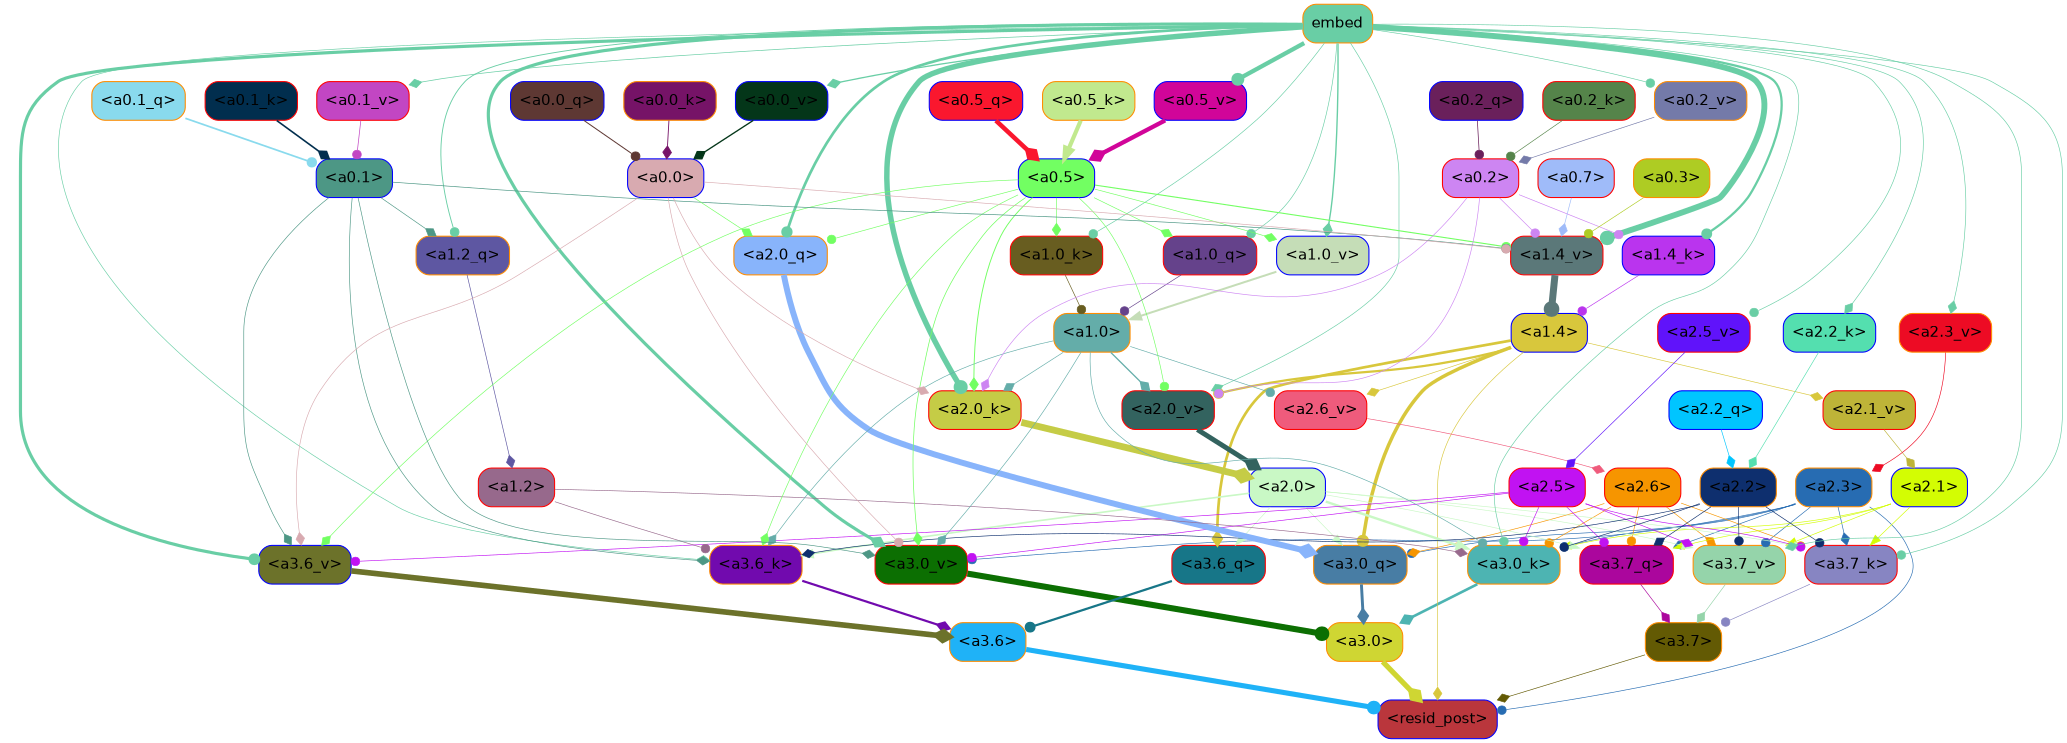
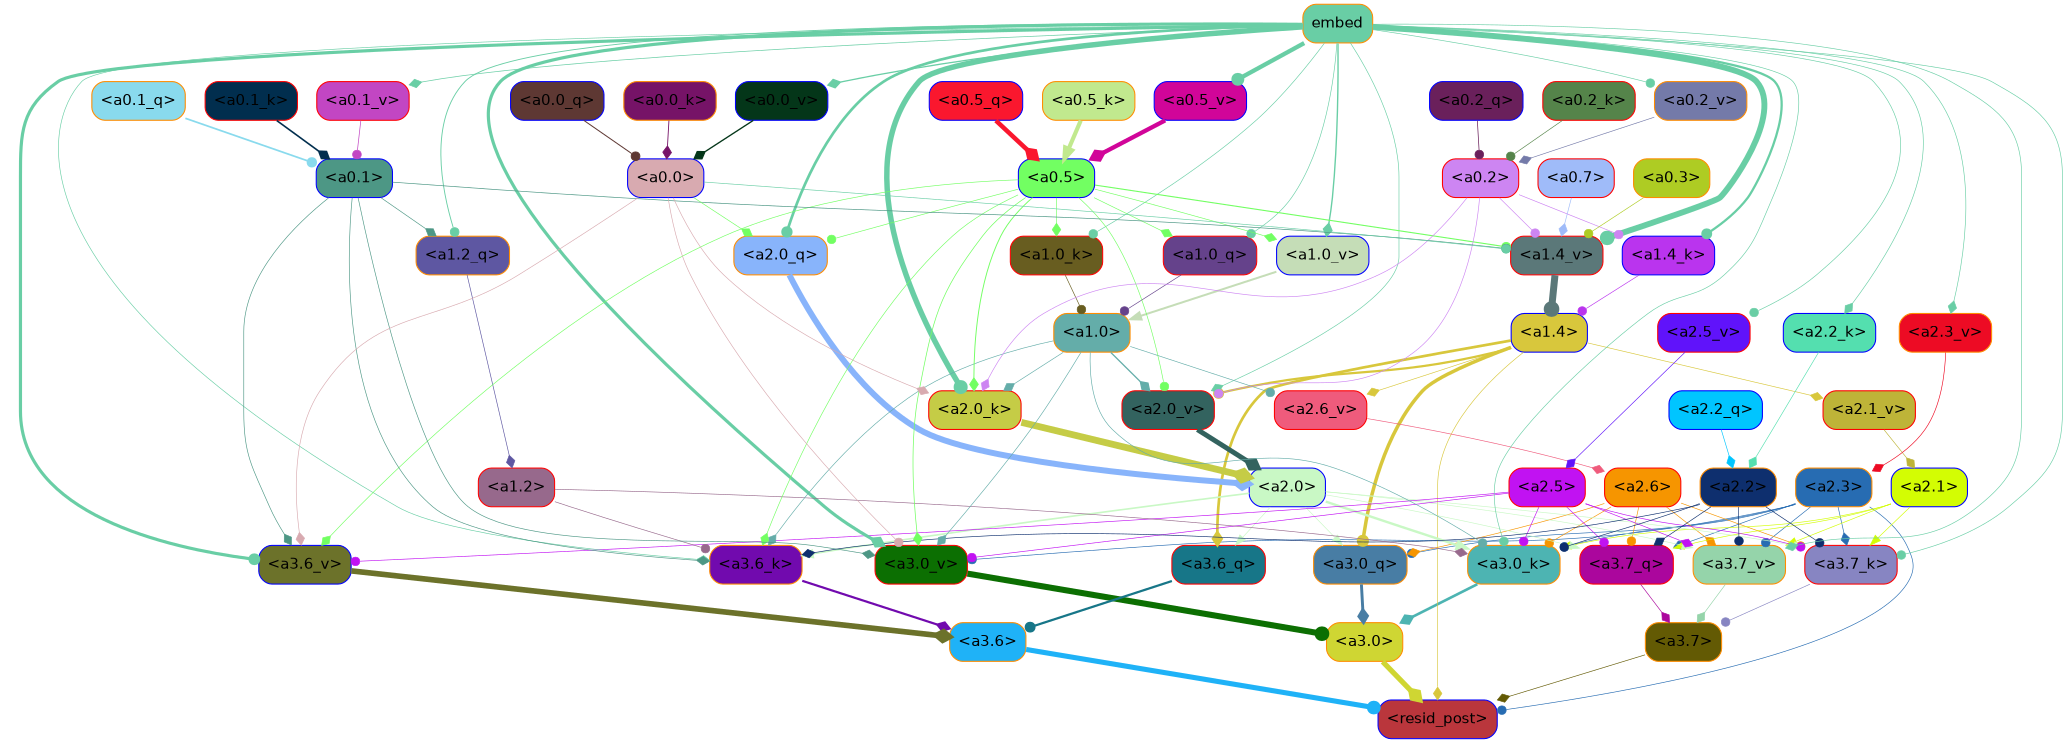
edge "<a0.0>" -> "<a1.4_v>": color #d8aab0 -> #69cea5
edge "<a2.0_q>" -> "<a3.0_q>": now "<a2.0_q>" -> "<a2.0>"
